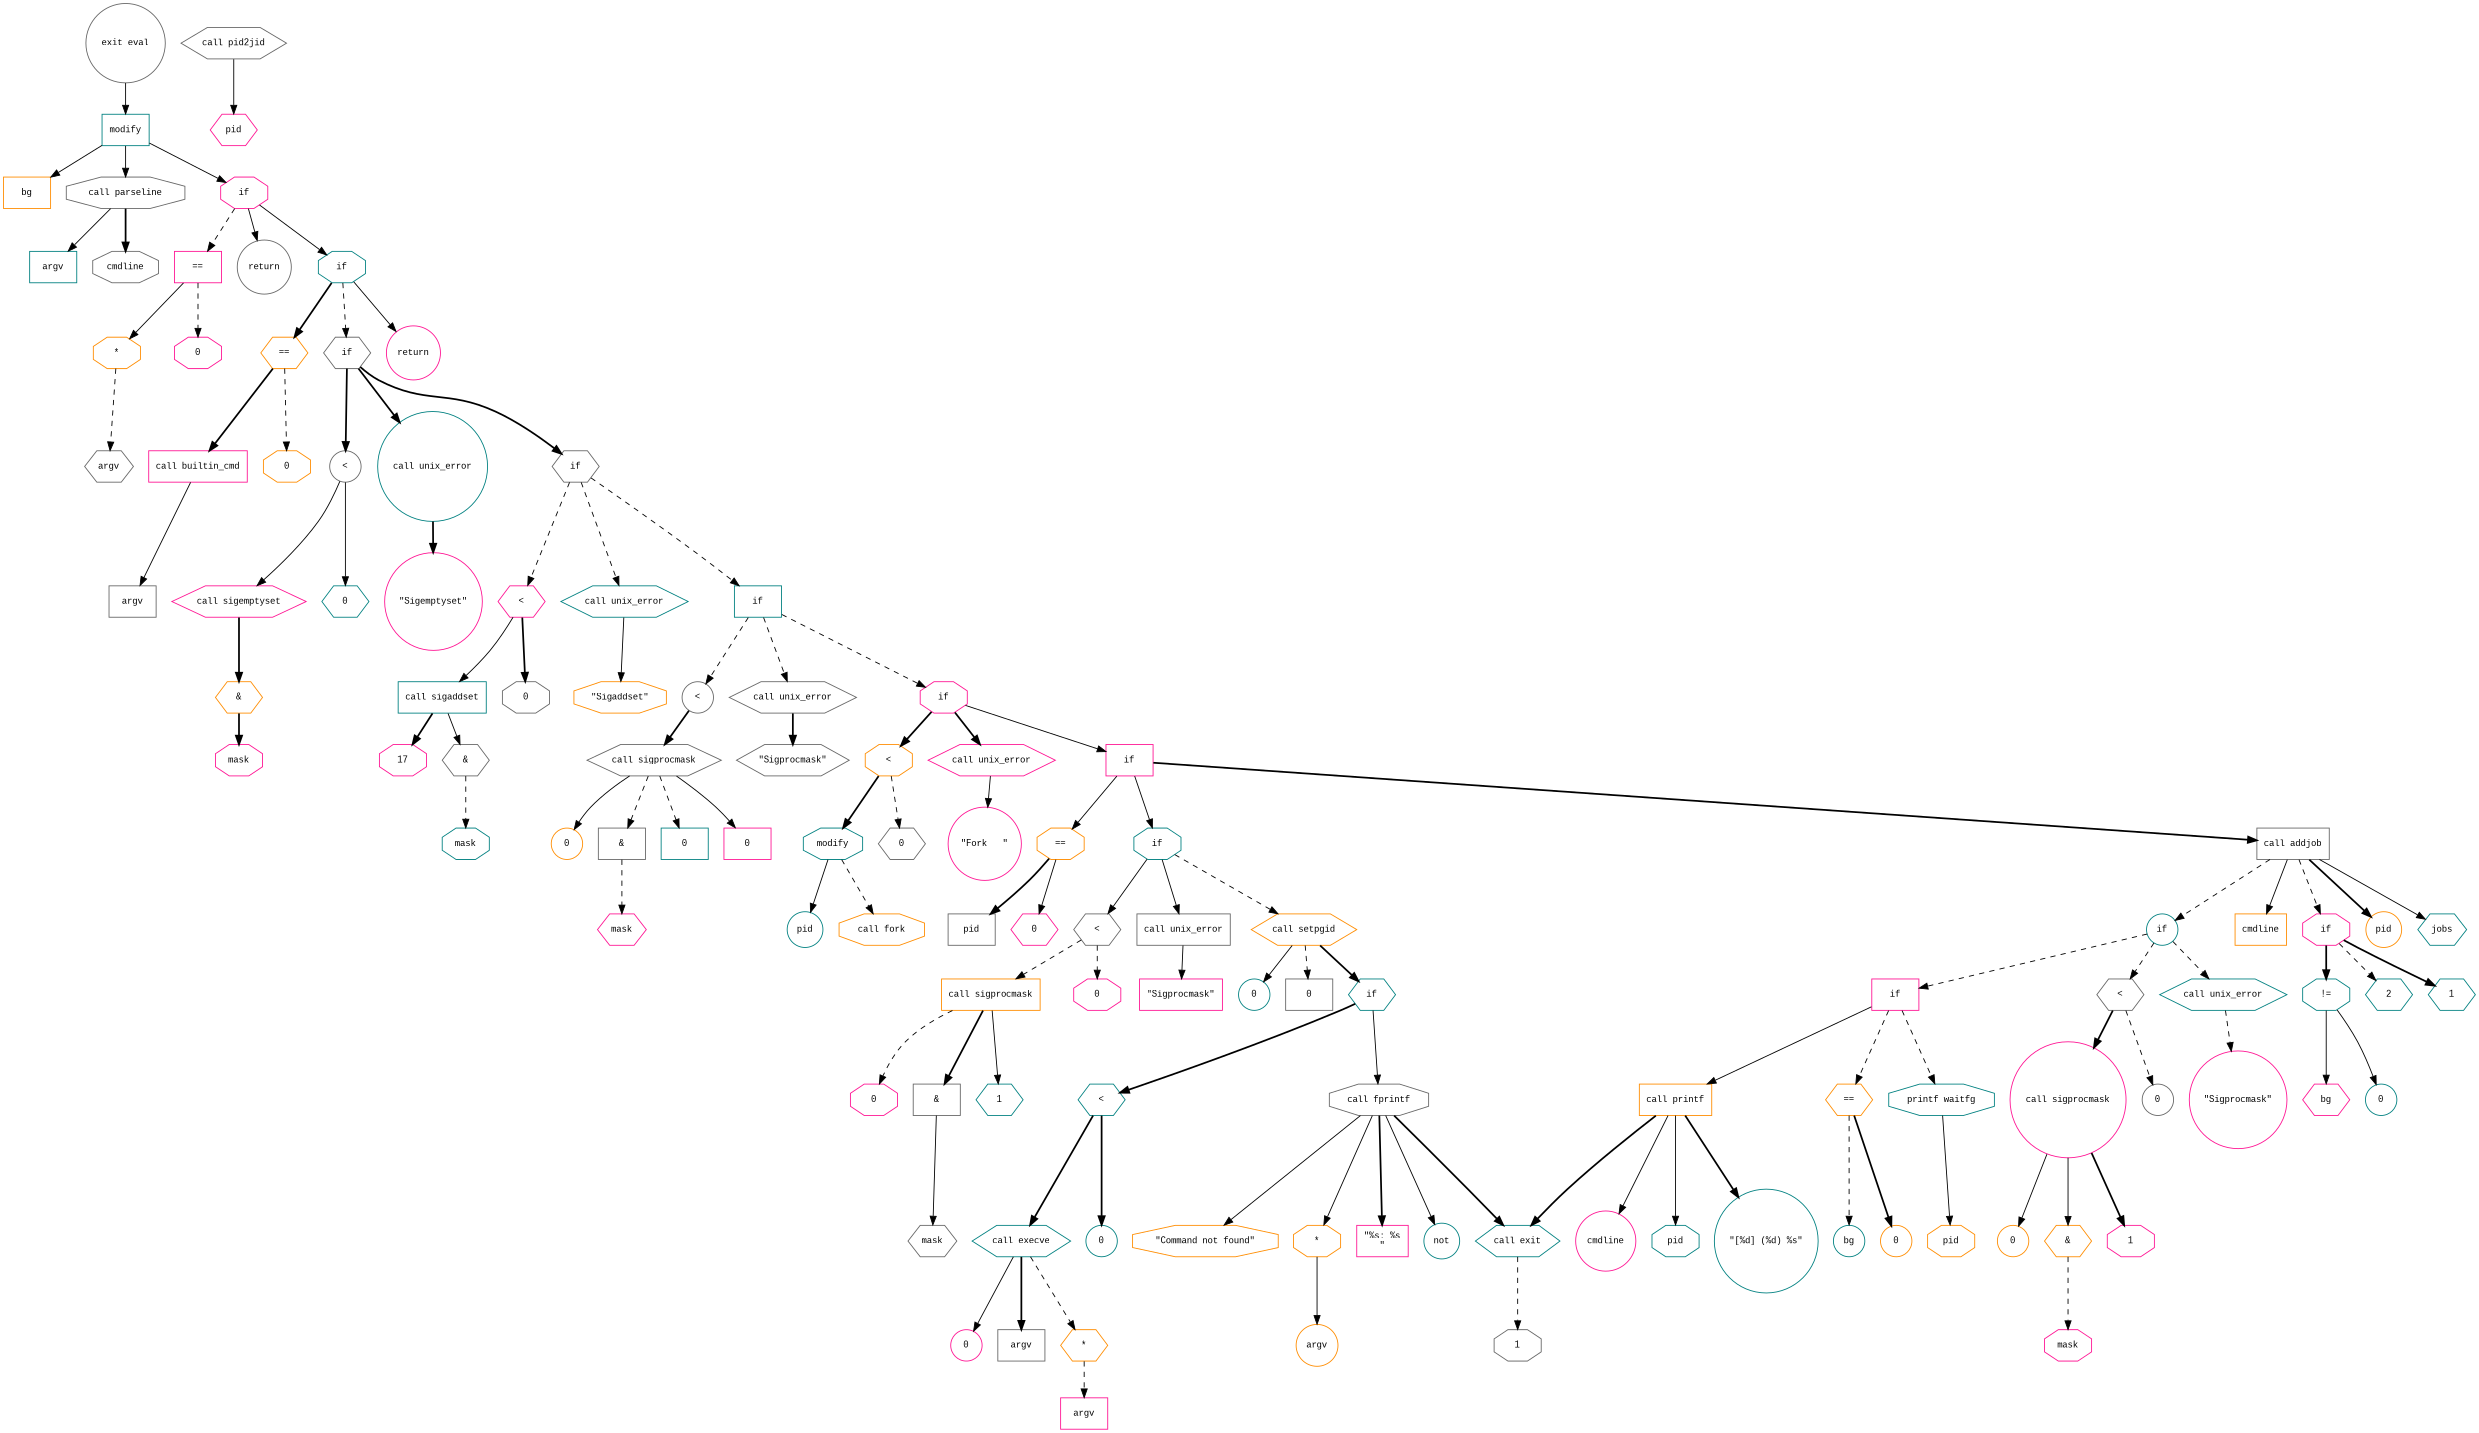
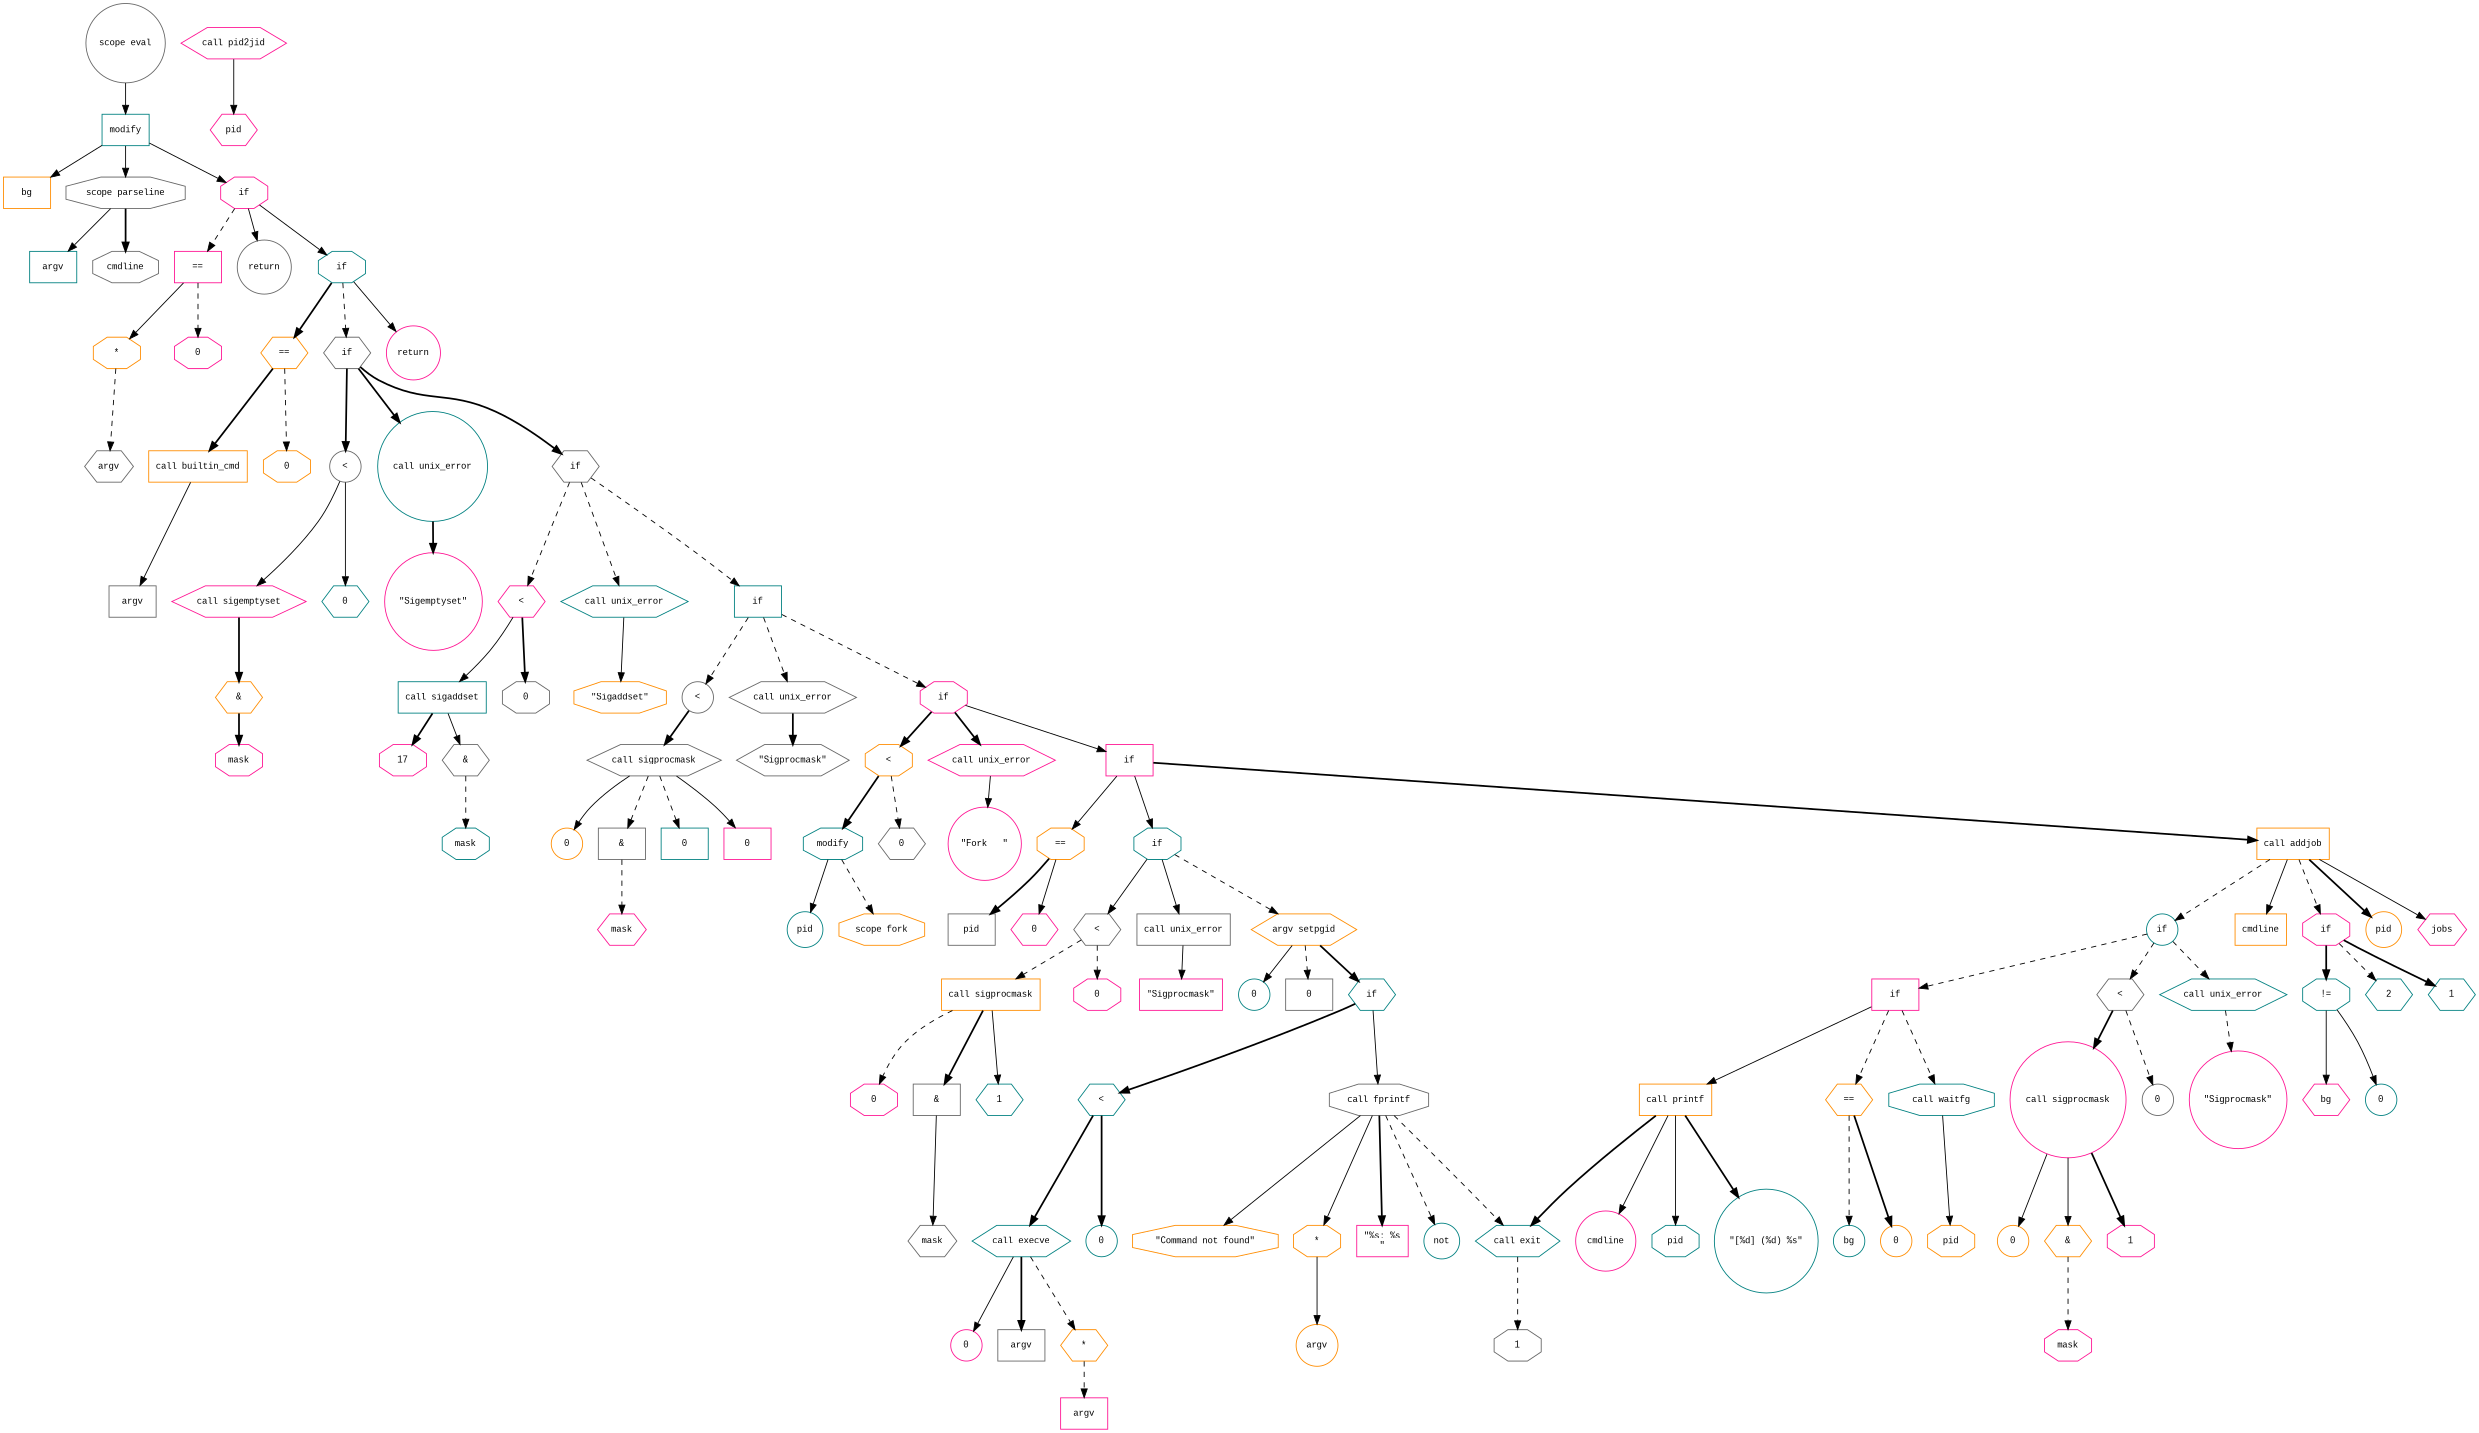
node "exit eval": label "exit eval" -> "scope eval"
node "call pid2jid": color gray40 -> deeppink
node "call parseline": label "call parseline" -> "scope parseline"
node "call builtin_cmd": color deeppink -> darkorange
node "call addjob": color gray40 -> darkorange
node "call fork": label "call fork" -> "scope fork"
node "call setpgid": label "call setpgid" -> "argv setpgid"
node "jobs": color teal -> deeppink
node "printf waitfg": label "printf waitfg" -> "call waitfg"
edge "call fprintf" -> "not": style solid -> dashed
edge "call fprintf" -> "call exit": style bold -> dashed
